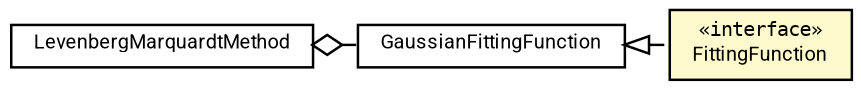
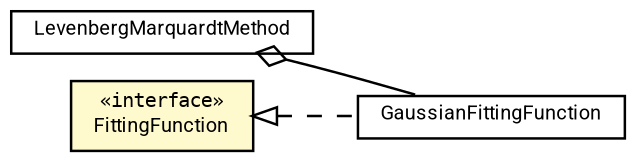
edge "FittingFunction" -> "GaussianFittingFunction": reversed
